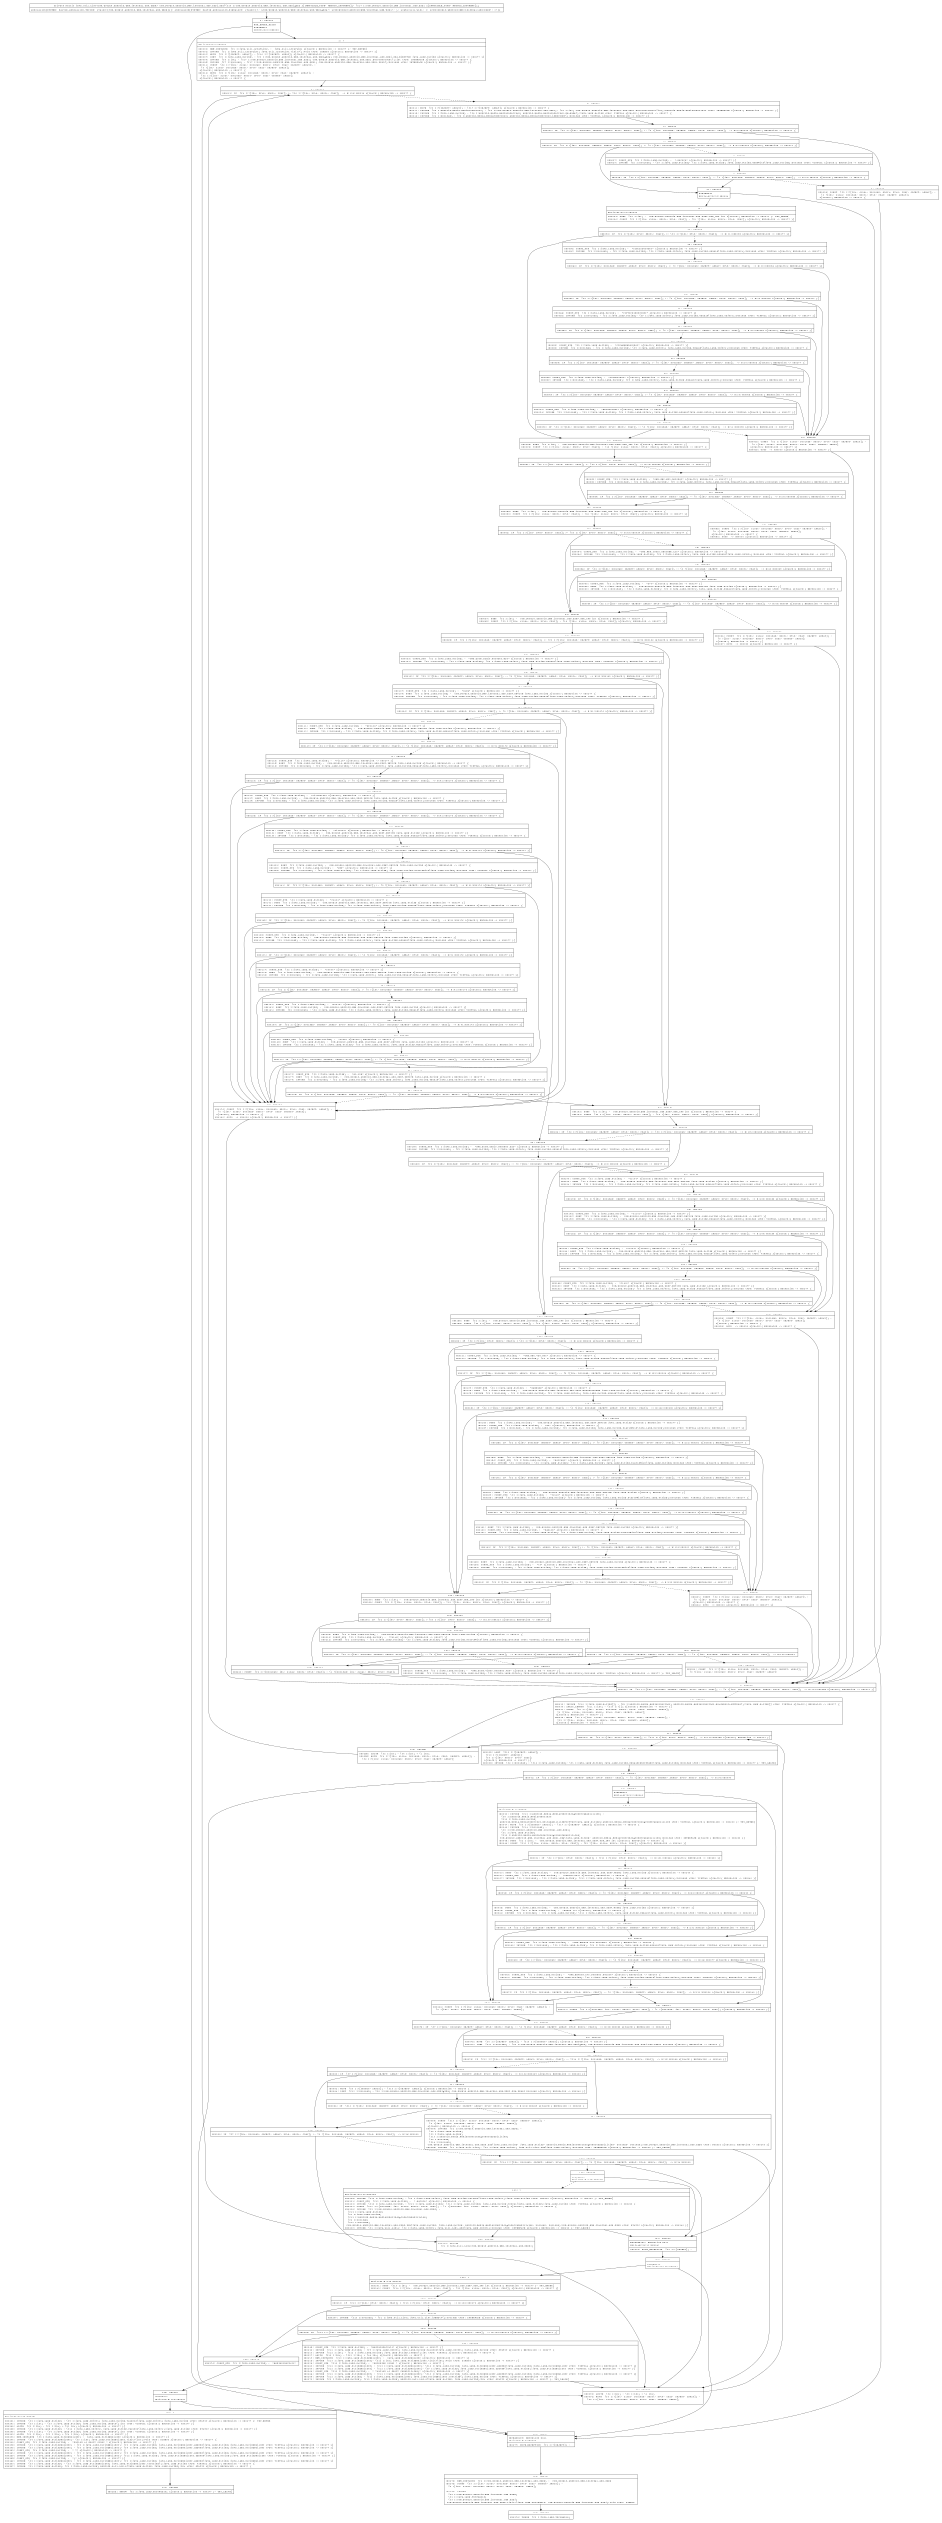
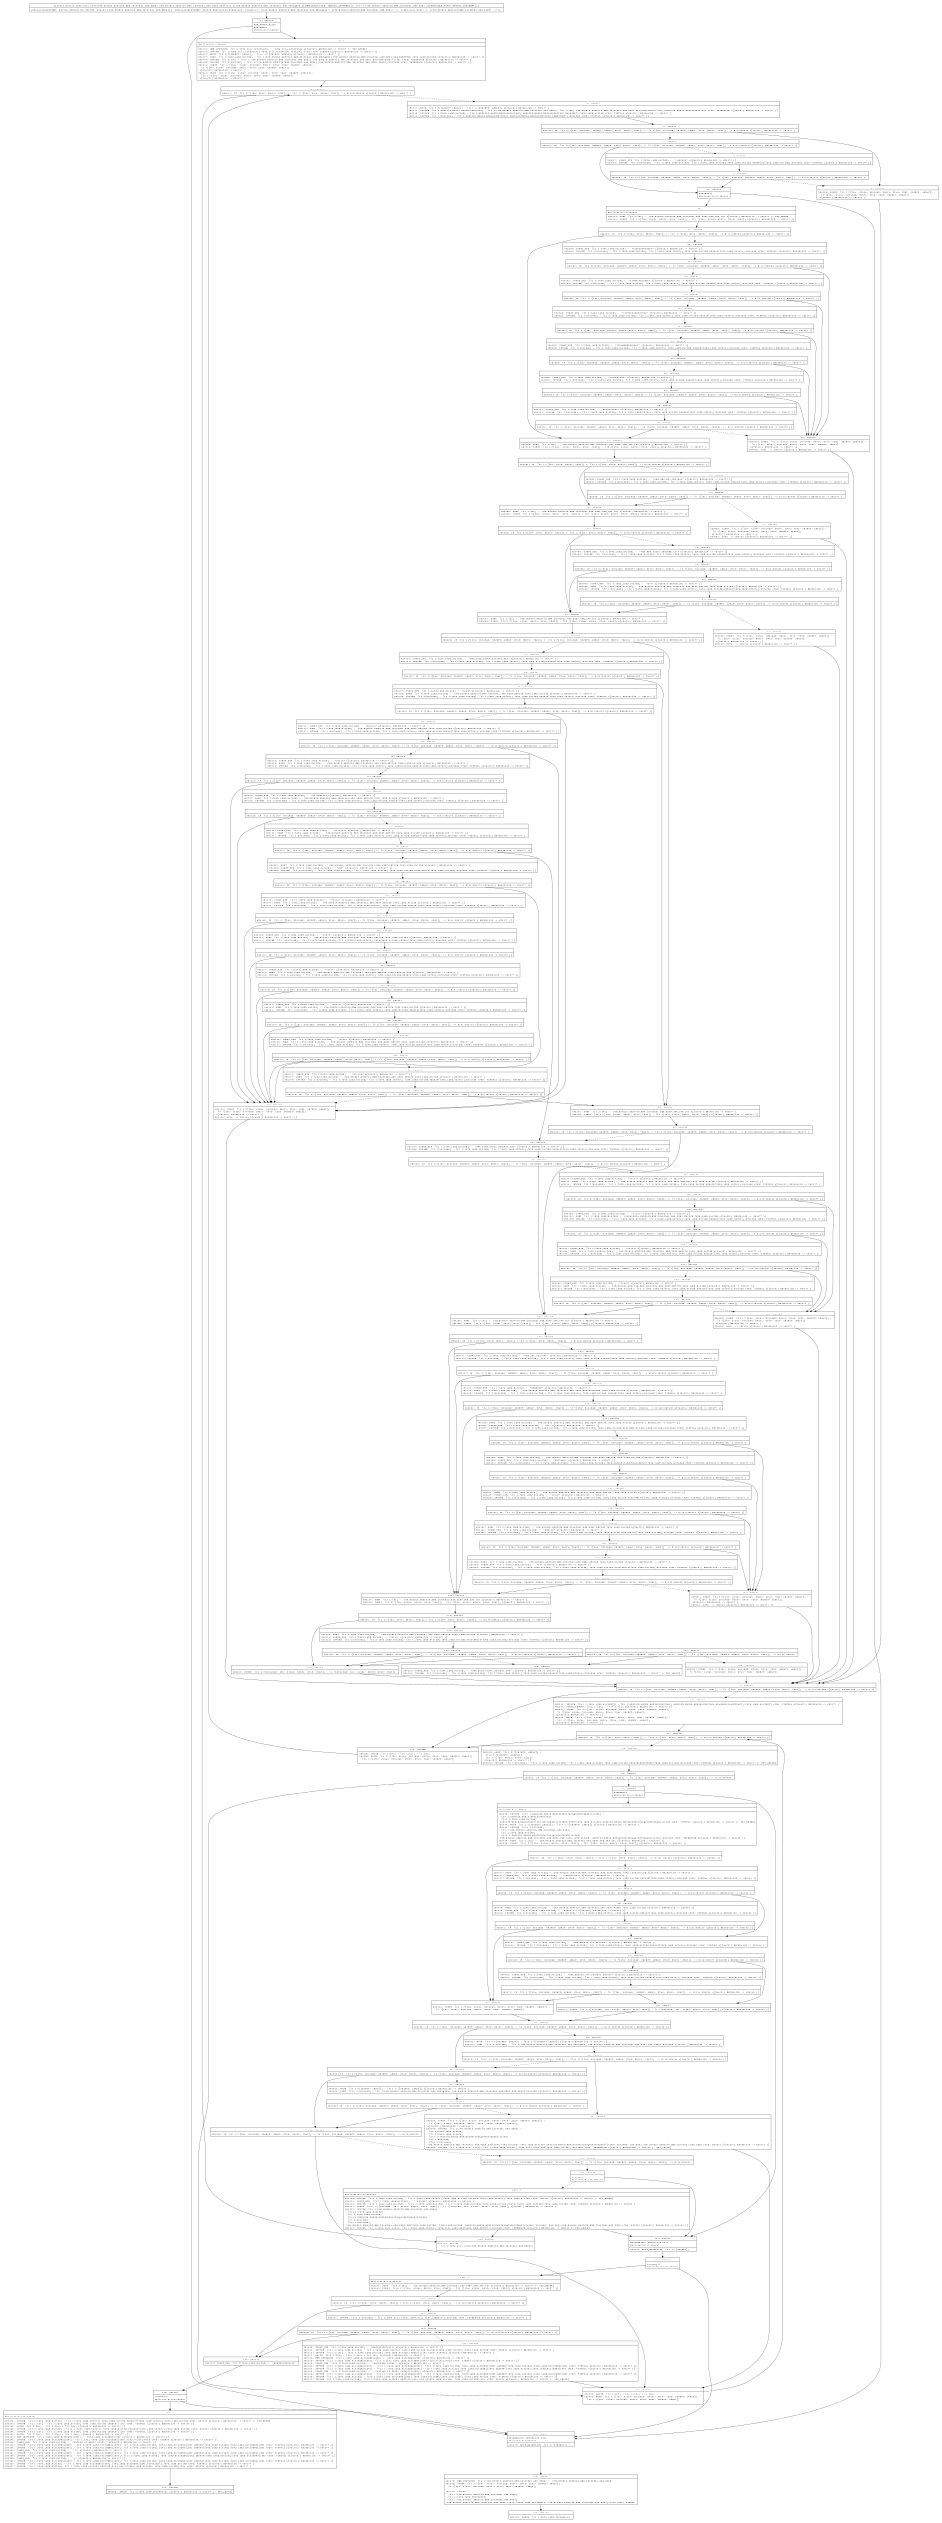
node "40: 0x00a2": added
edge "96: 0x0190" -> "97: 0x0198": removed
edge "133: 0x022b" -> "34: 0x0090": removed
